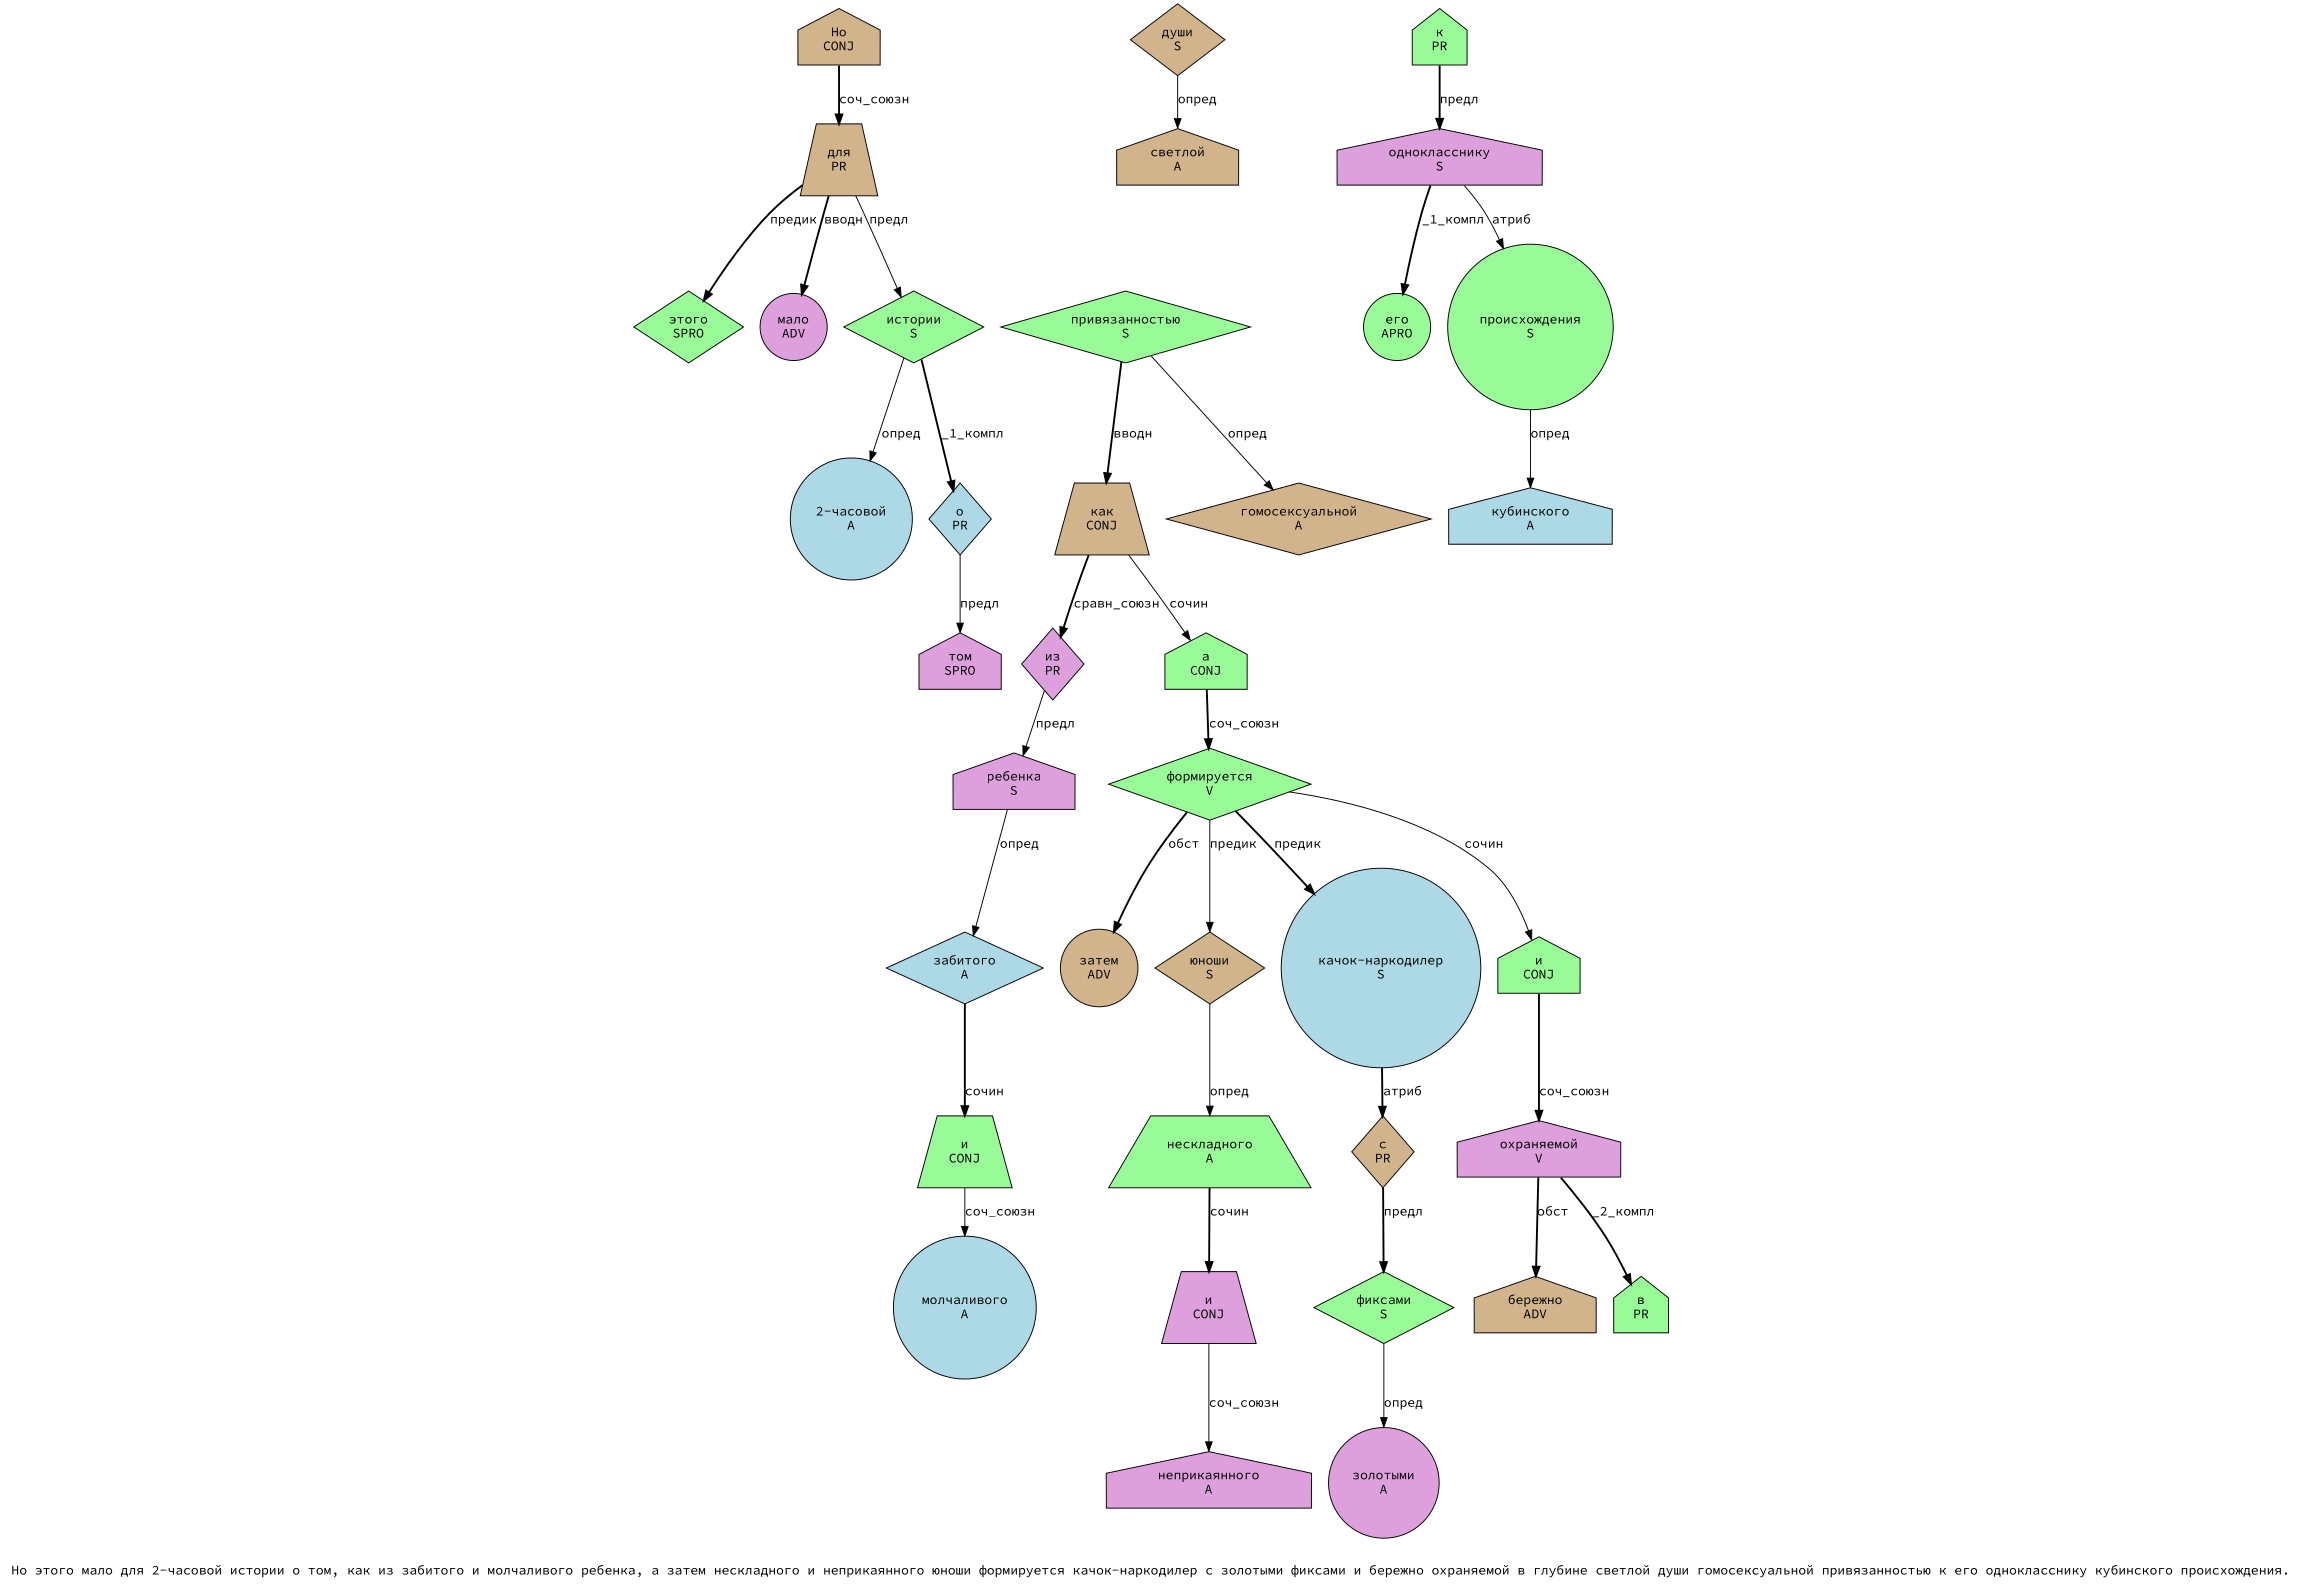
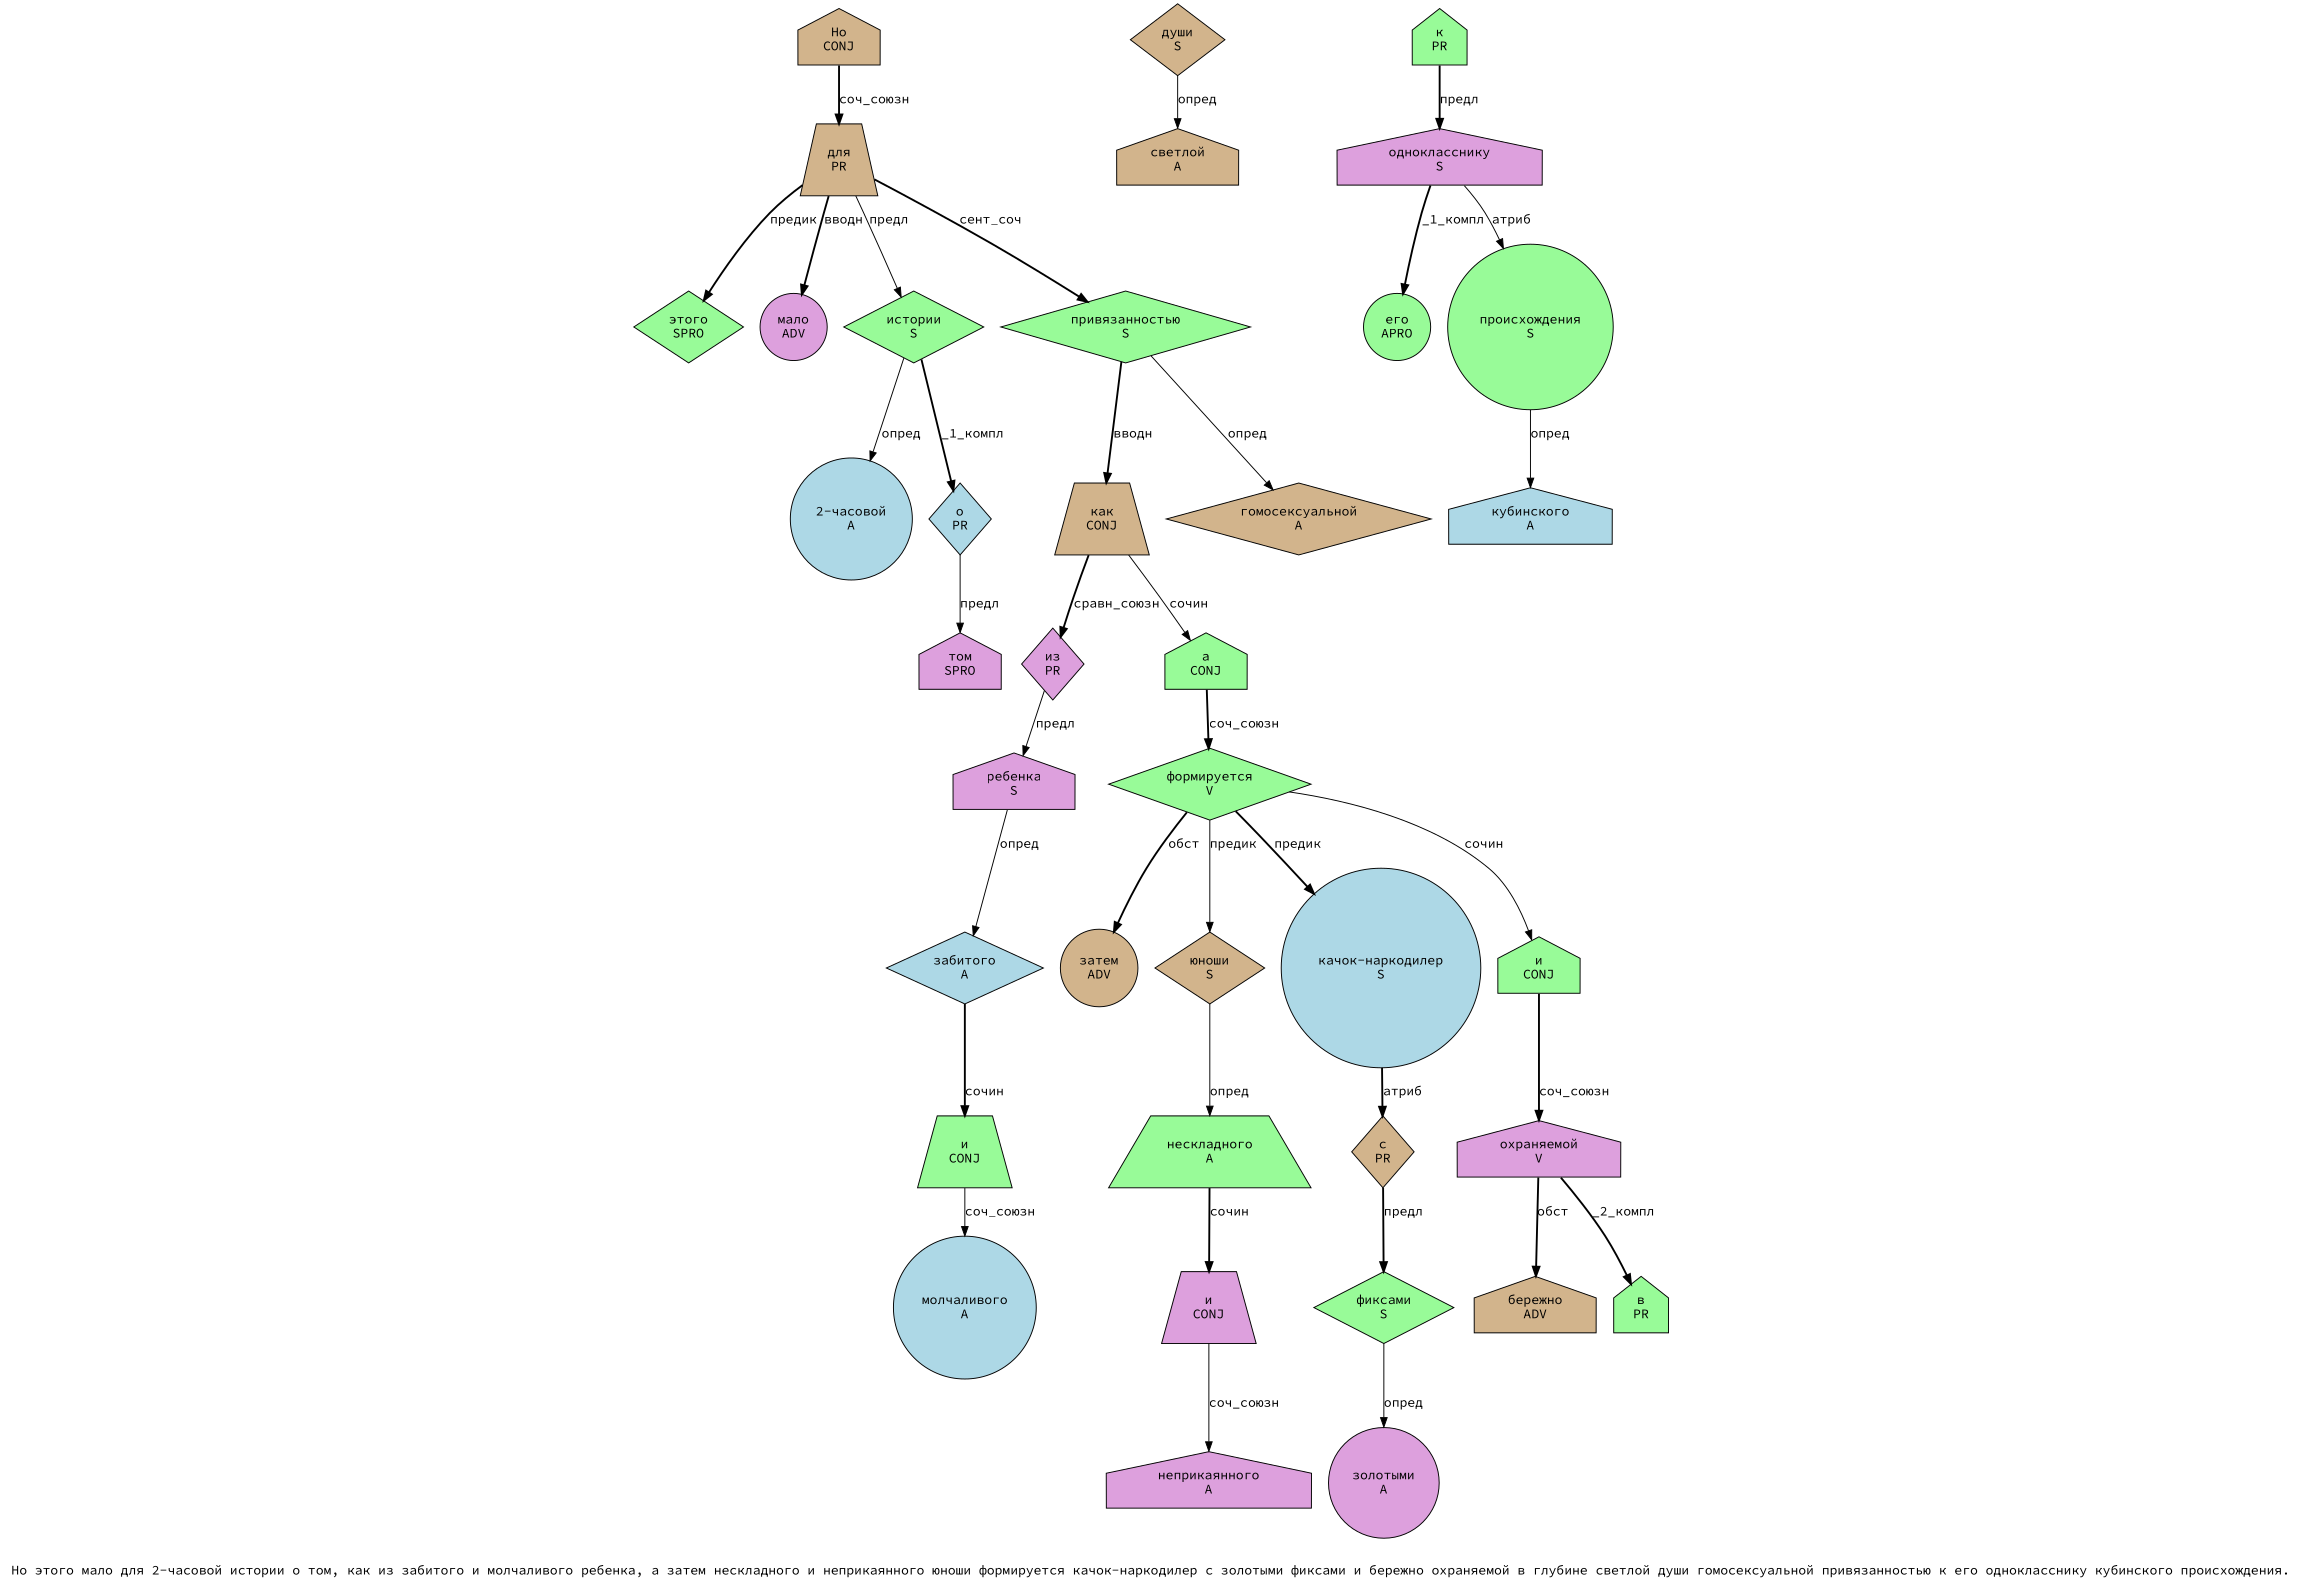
edge "для PR" -> "привязанностью S": added, label "сент_соч"
